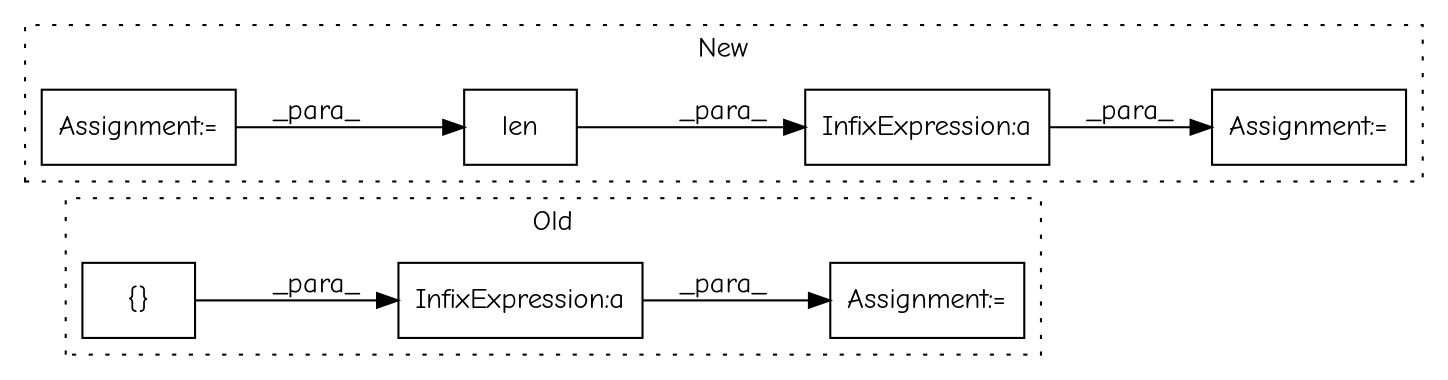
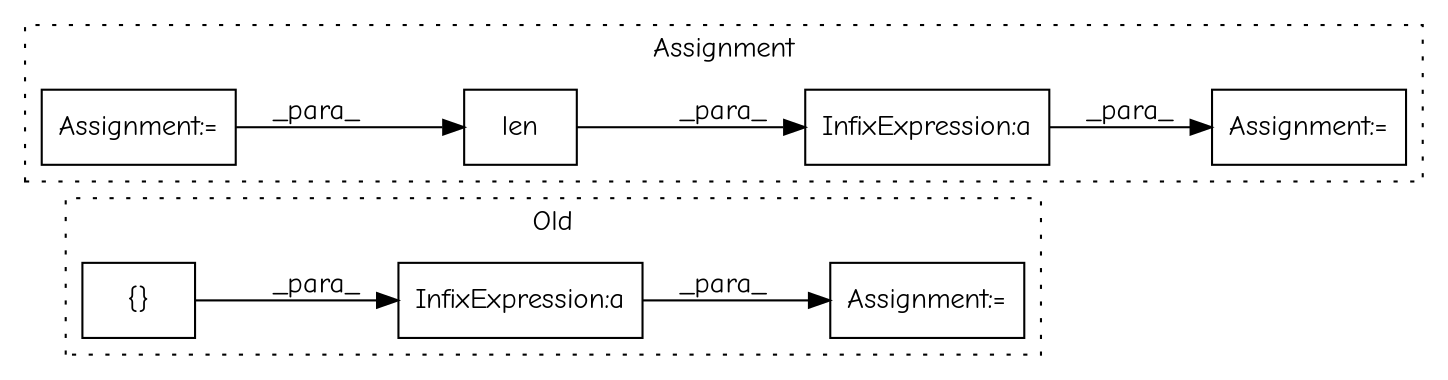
cluster "New": label "New" -> "Assignment"
